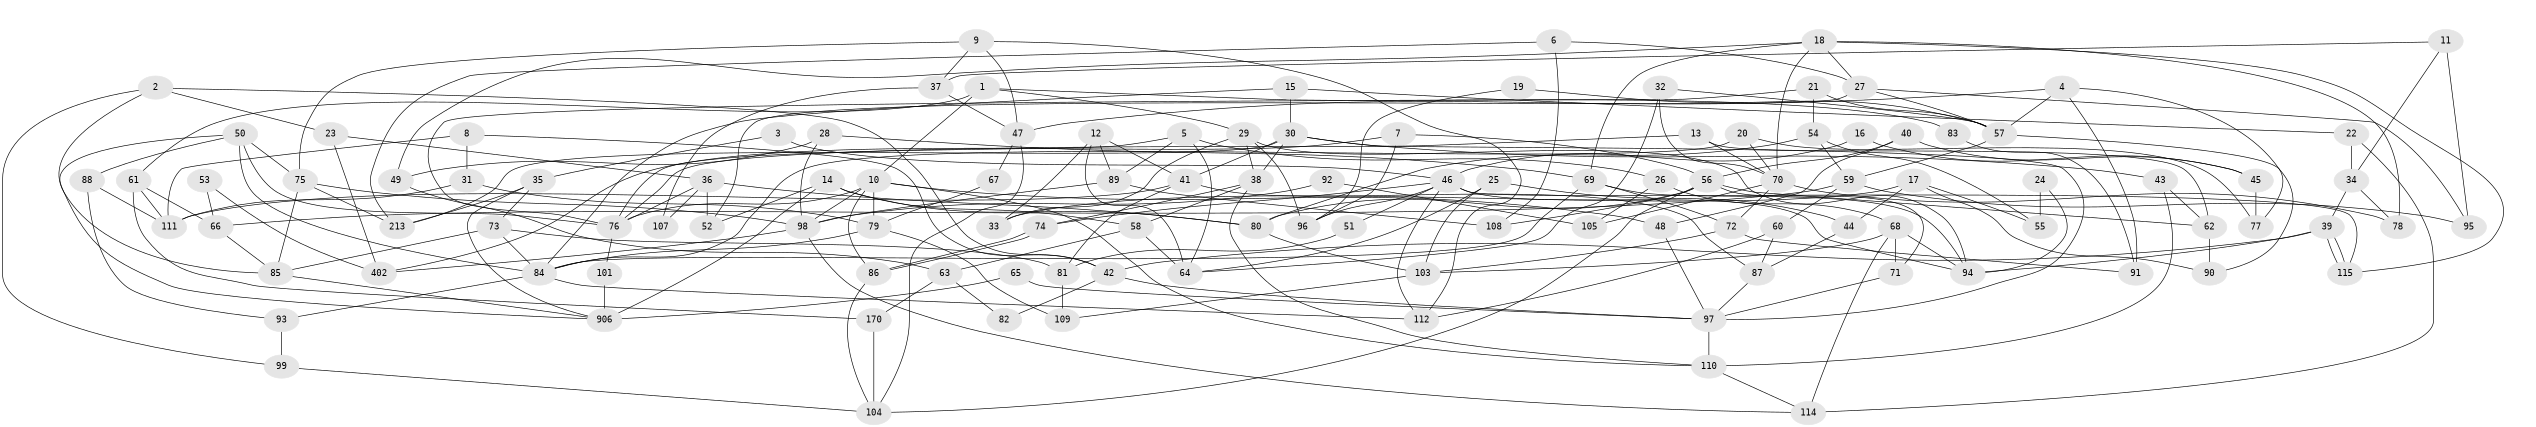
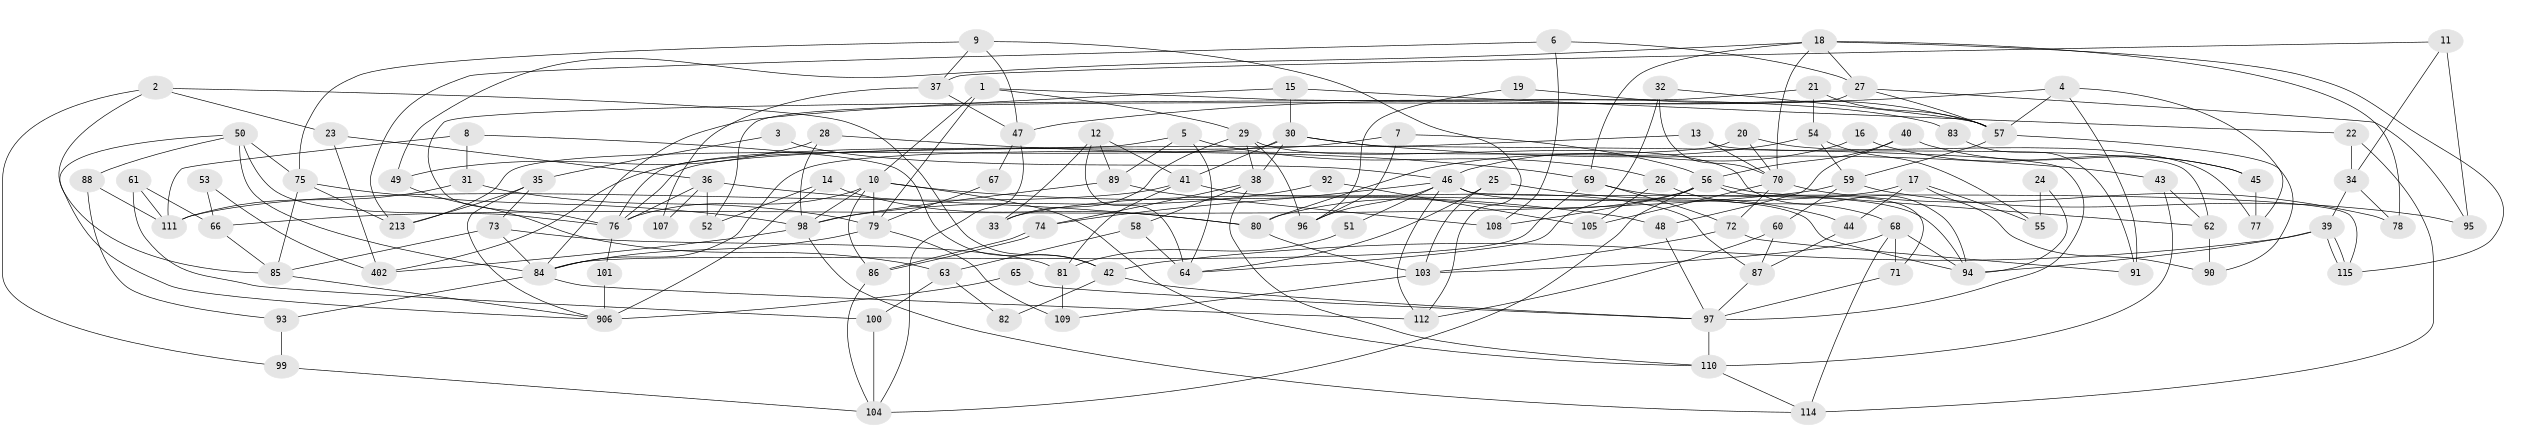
edge "1" -- "61": now "1" -- "79"
edge "14" -- "58": removed
node "170": label "170" -> "100"
